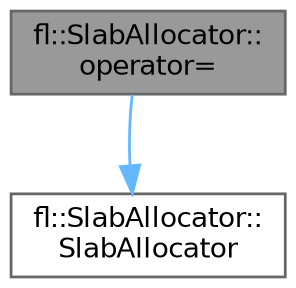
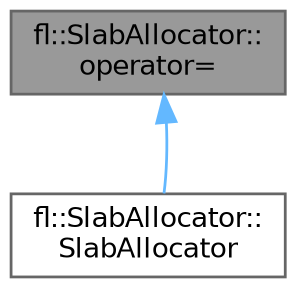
edge "fl::SlabAllocator:: operator=" -> "fl::SlabAllocator:: SlabAllocator": reversed
